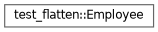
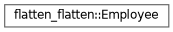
node "test_flatten::Employee": label "test_flatten::Employee" -> "flatten_flatten::Employee"
